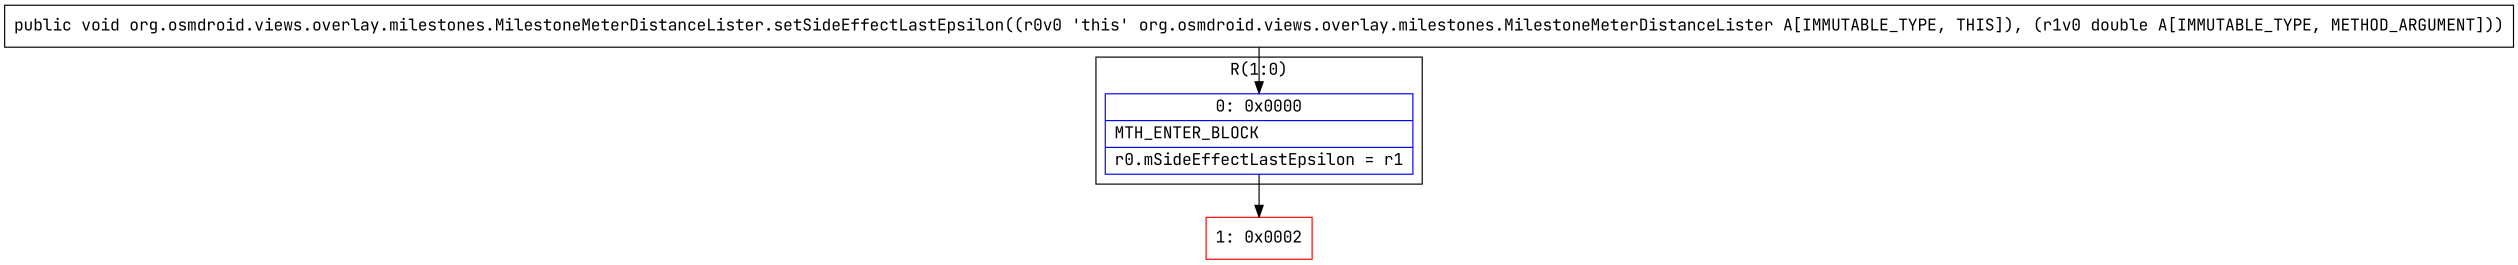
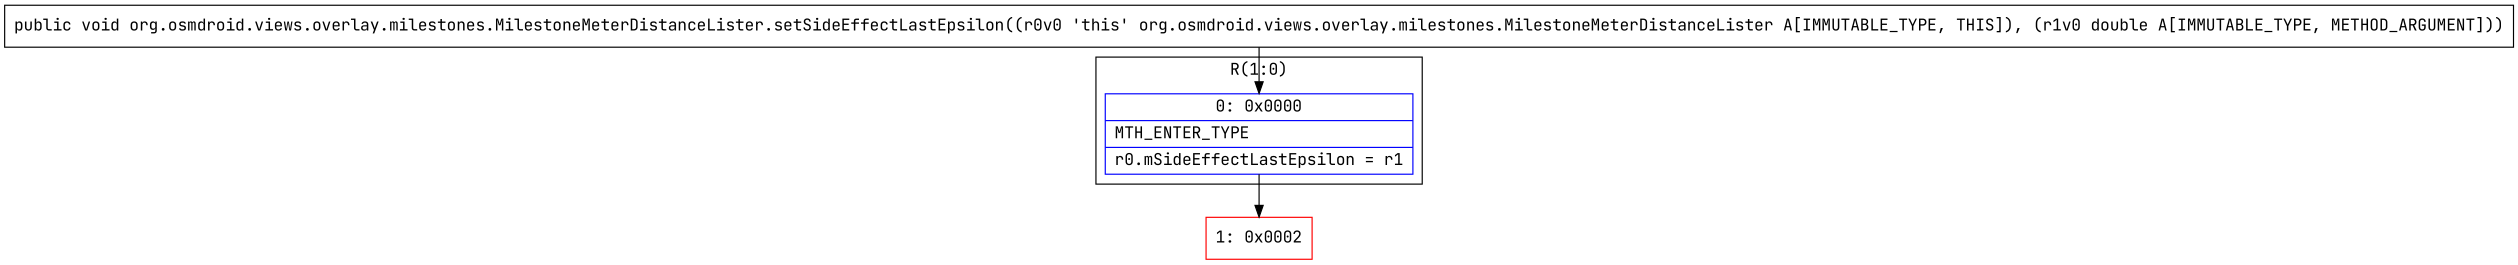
node "0: 0x0000": text "MTH_ENTER_BLOCK" -> "MTH_ENTER_TYPE"
